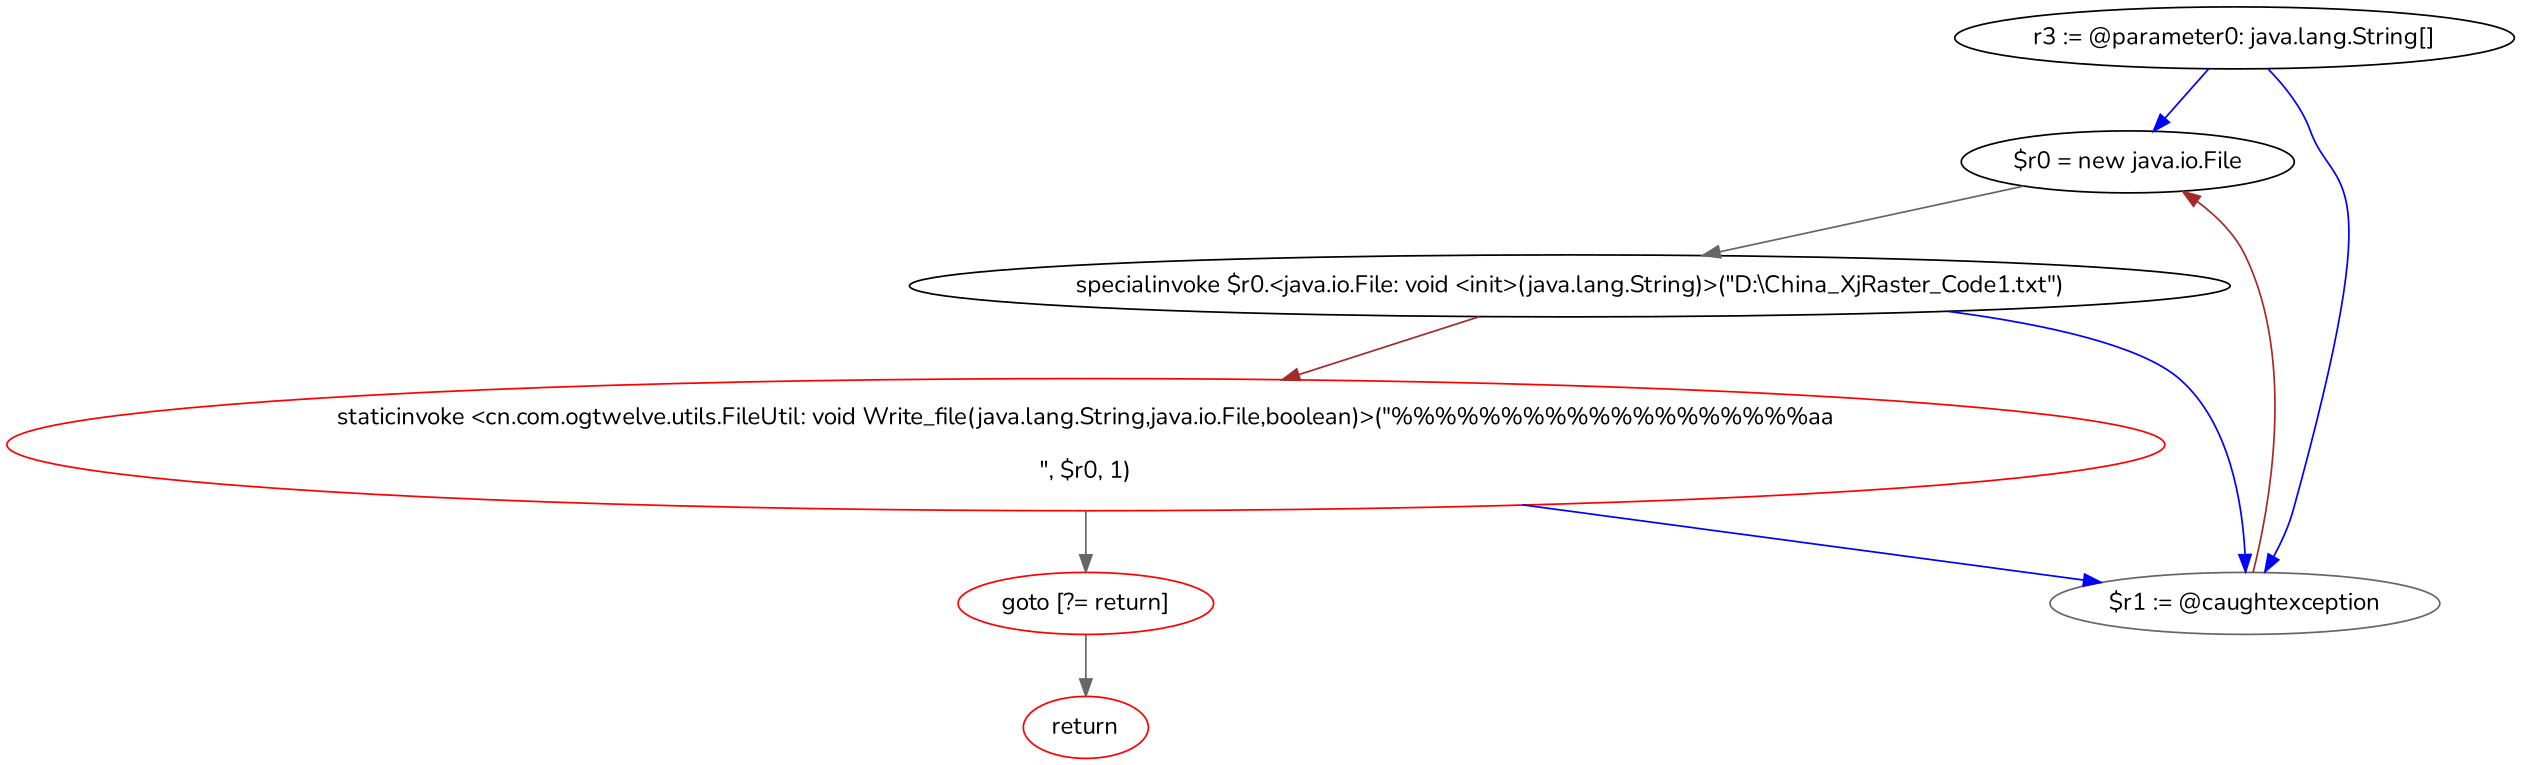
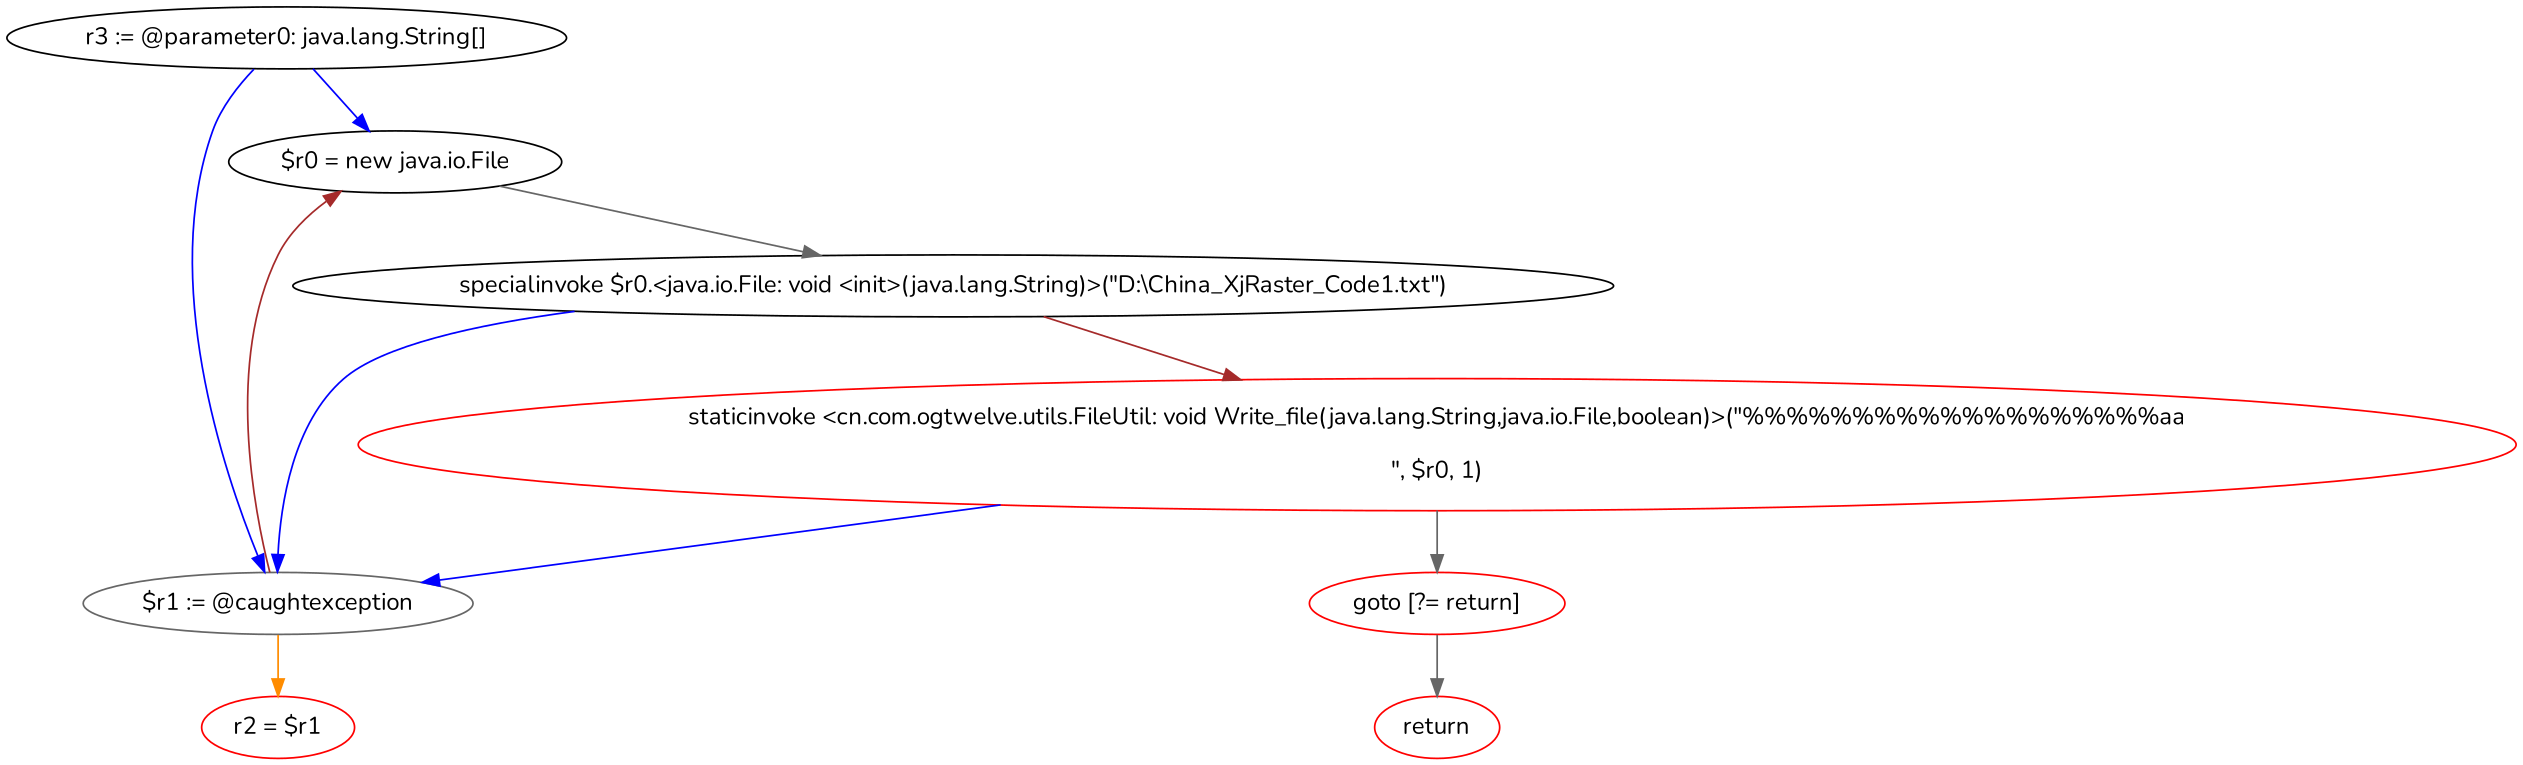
node "r2 = $r1": added
